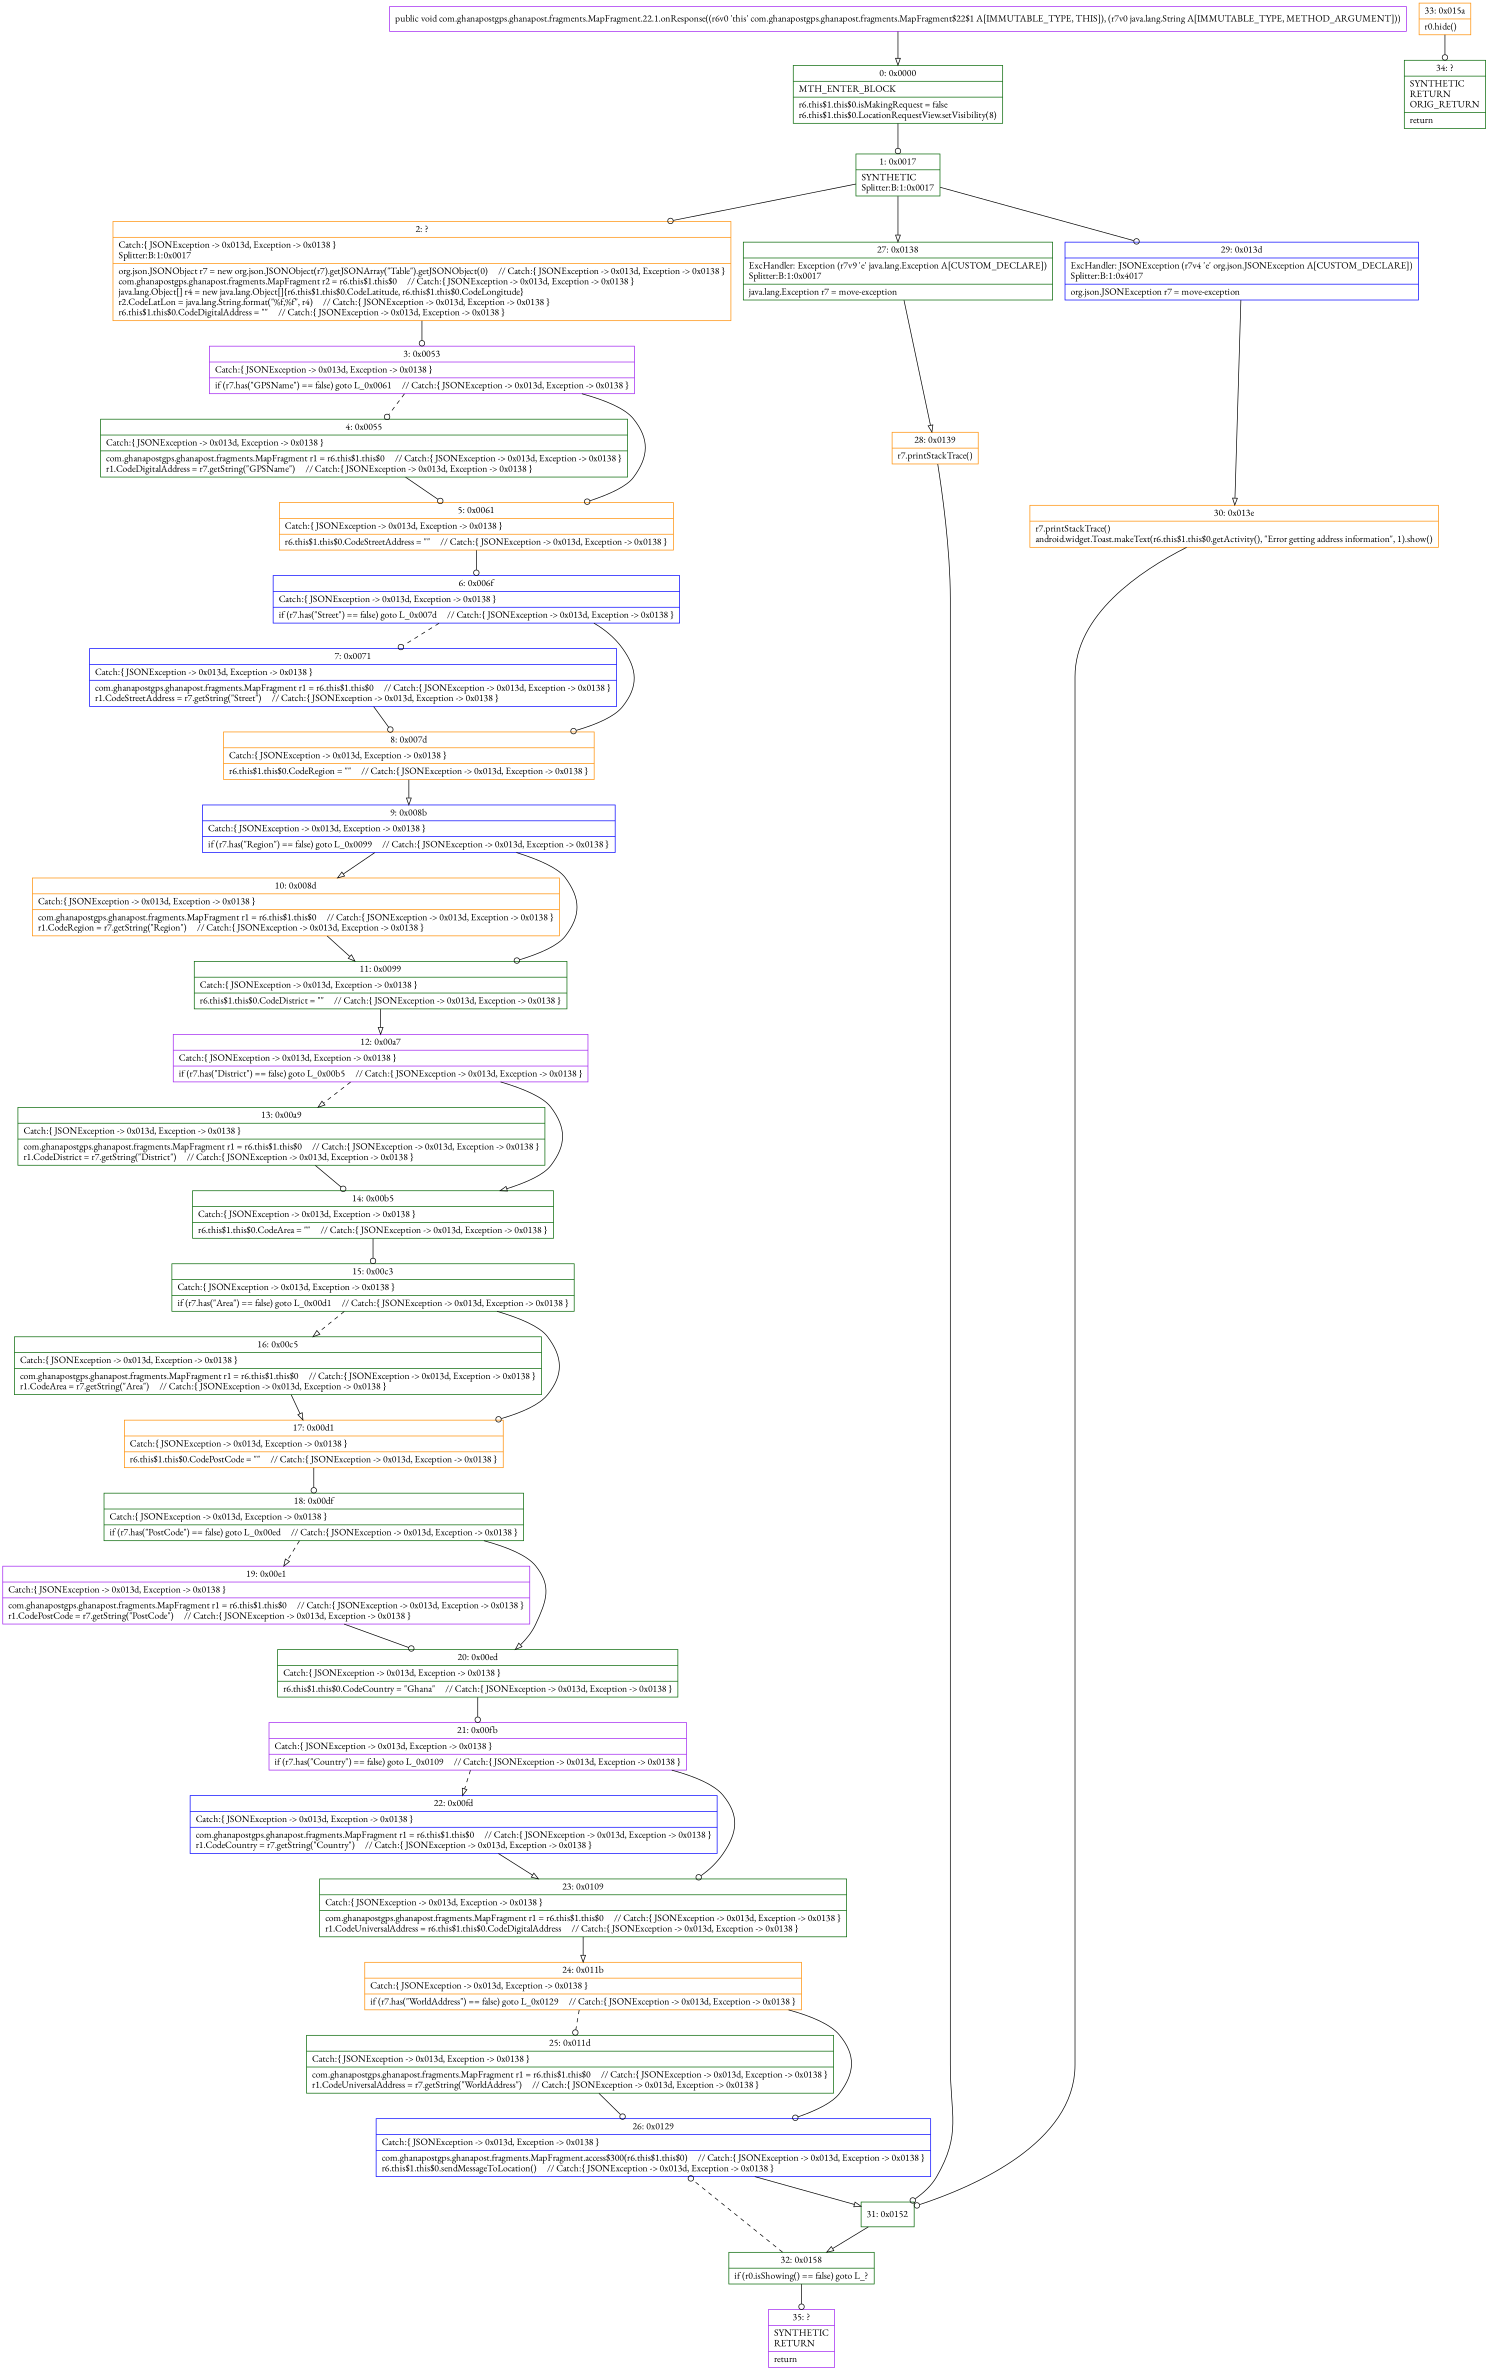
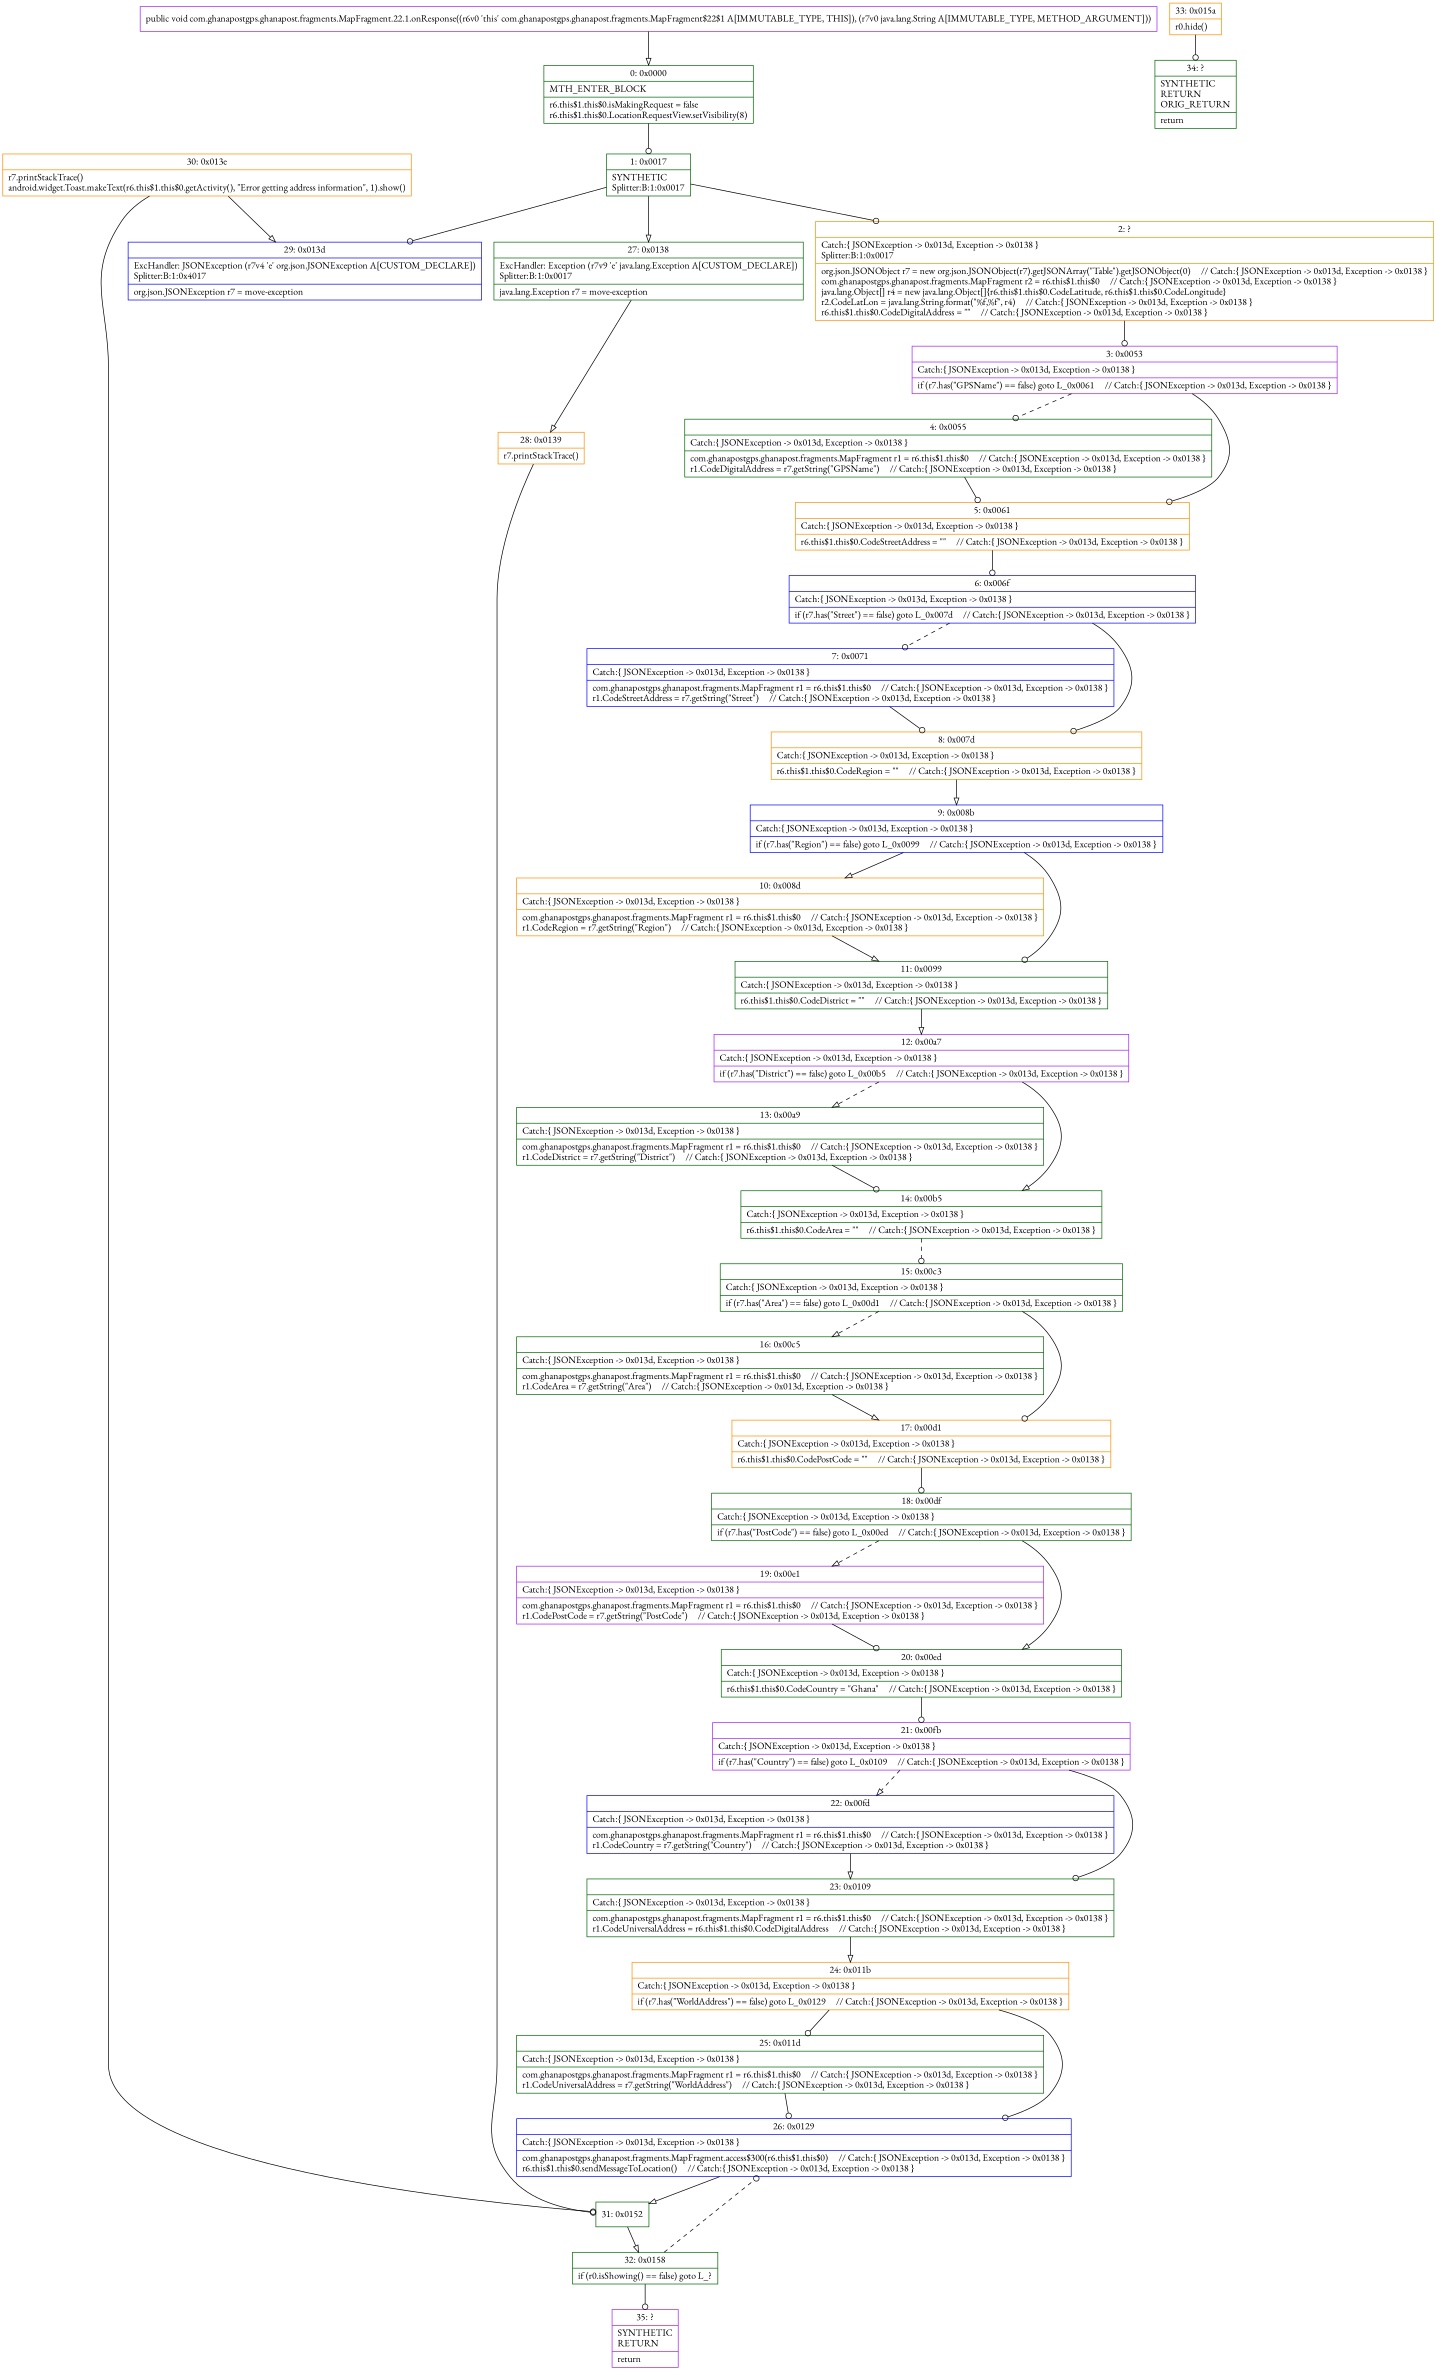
edge "29: 0x013d" -> "30: 0x013e": reversed
edge "14: 0x00b5" -> "15: 0x00c3": style solid -> dashed
edge "24: 0x011b" -> "25: 0x011d": style dashed -> solid
